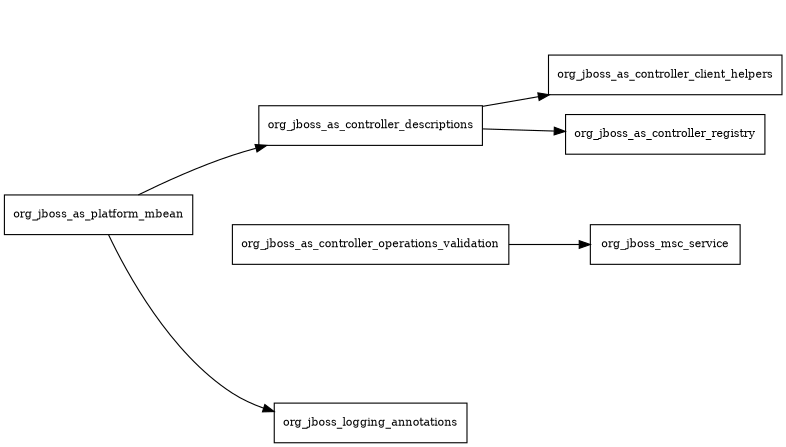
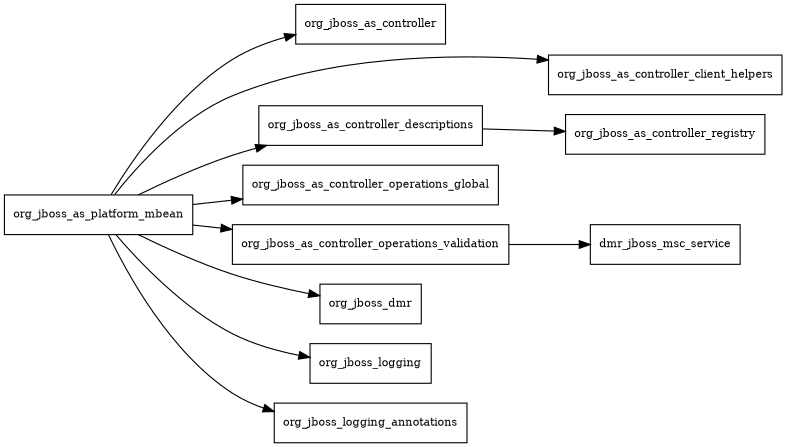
node "org_jboss_as_controller": added
edge "org_jboss_as_controller_descriptions" -> "org_jboss_as_controller_client_helpers": now "org_jboss_as_platform_mbean" -> "org_jboss_as_controller_client_helpers"
node "org_jboss_as_controller_operations_global": added
edge "org_jboss_as_platform_mbean" -> "org_jboss_as_controller_operations_validation": added
node "org_jboss_msc_service": label "org_jboss_msc_service" -> "dmr_jboss_msc_service"
node "org_jboss_dmr": added
node "org_jboss_logging": added
